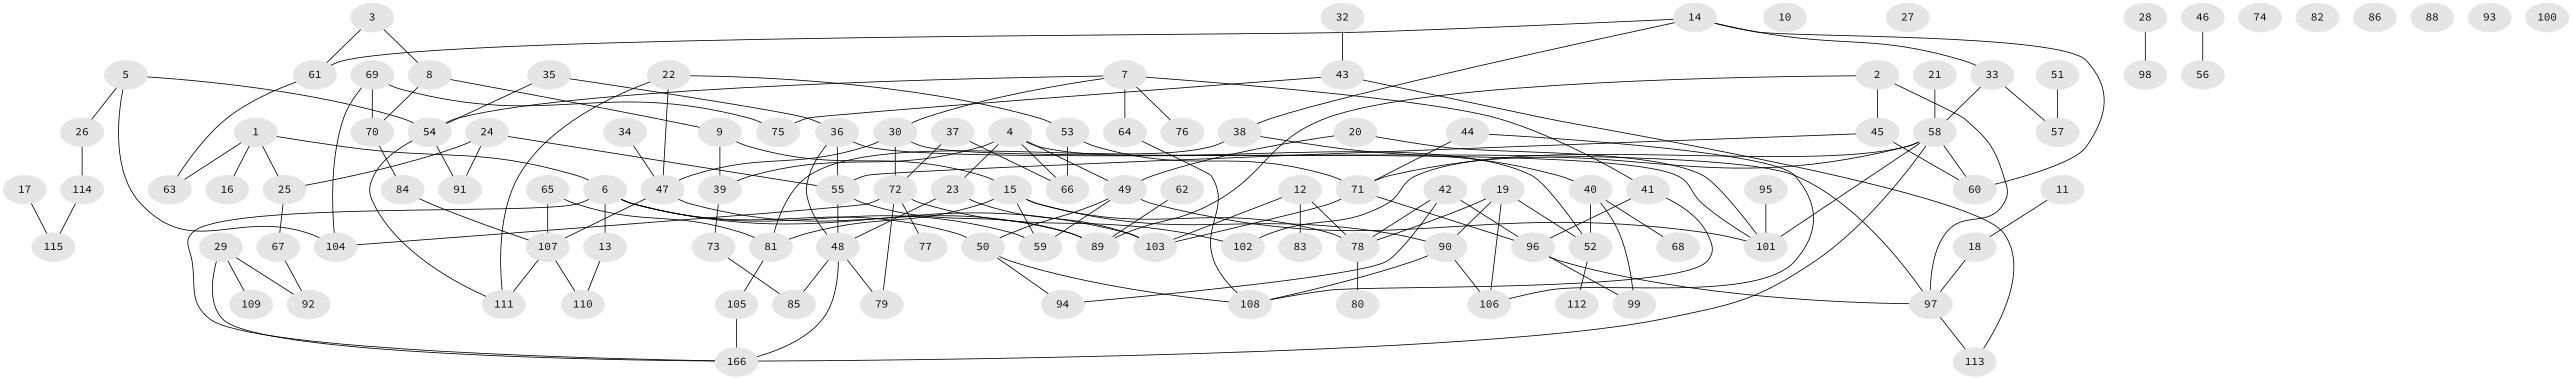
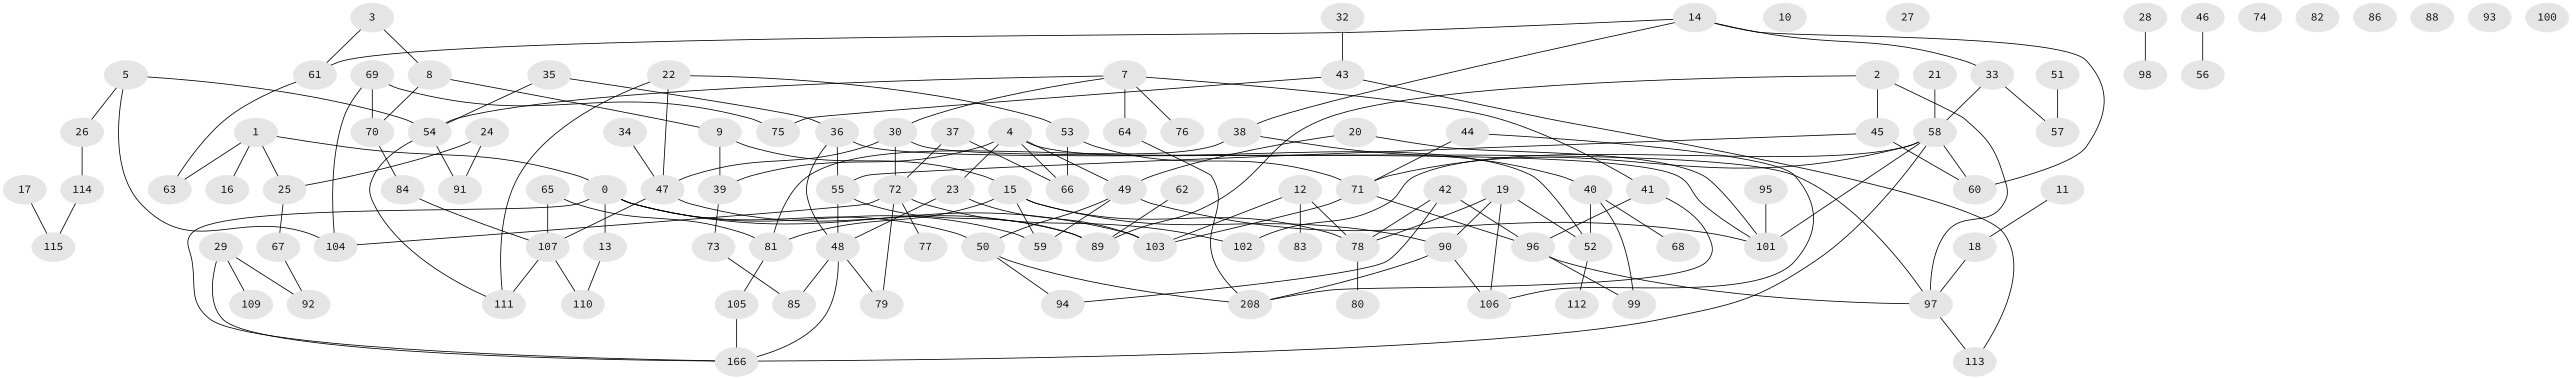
edge "24" -- "55": removed
node "6": label "6" -> "0"
node "108": label "108" -> "208"
